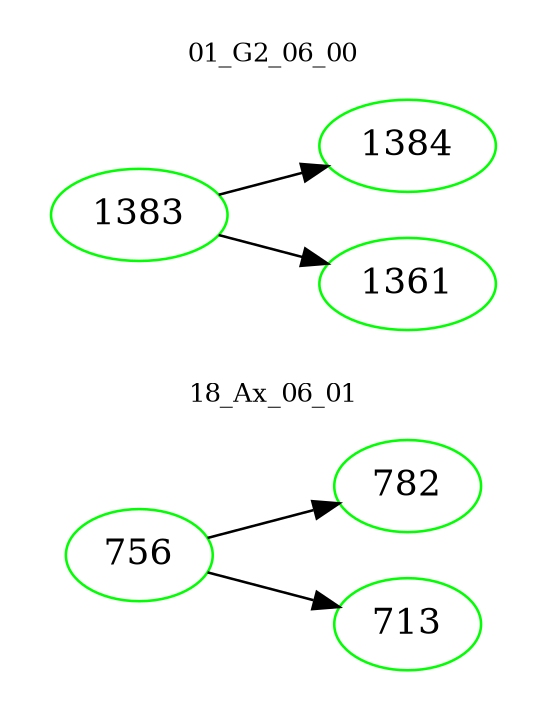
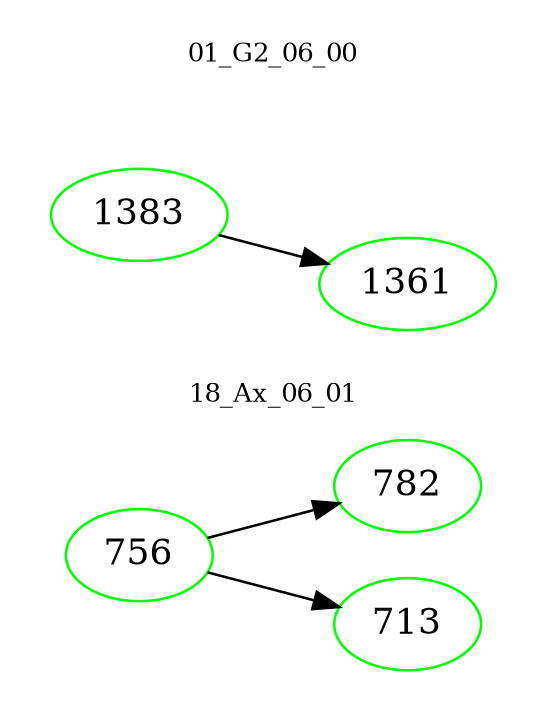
node "1384": removed
